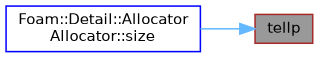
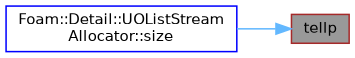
node "Foam::Detail::Allocator Allocator::size": label "Foam::Detail::Allocator Allocator::size" -> "Foam::Detail::UOListStream Allocator::size"
